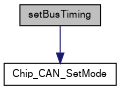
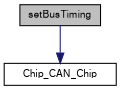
node "Chip_CAN_SetMode": label "Chip_CAN_SetMode" -> "Chip_CAN_Chip"
